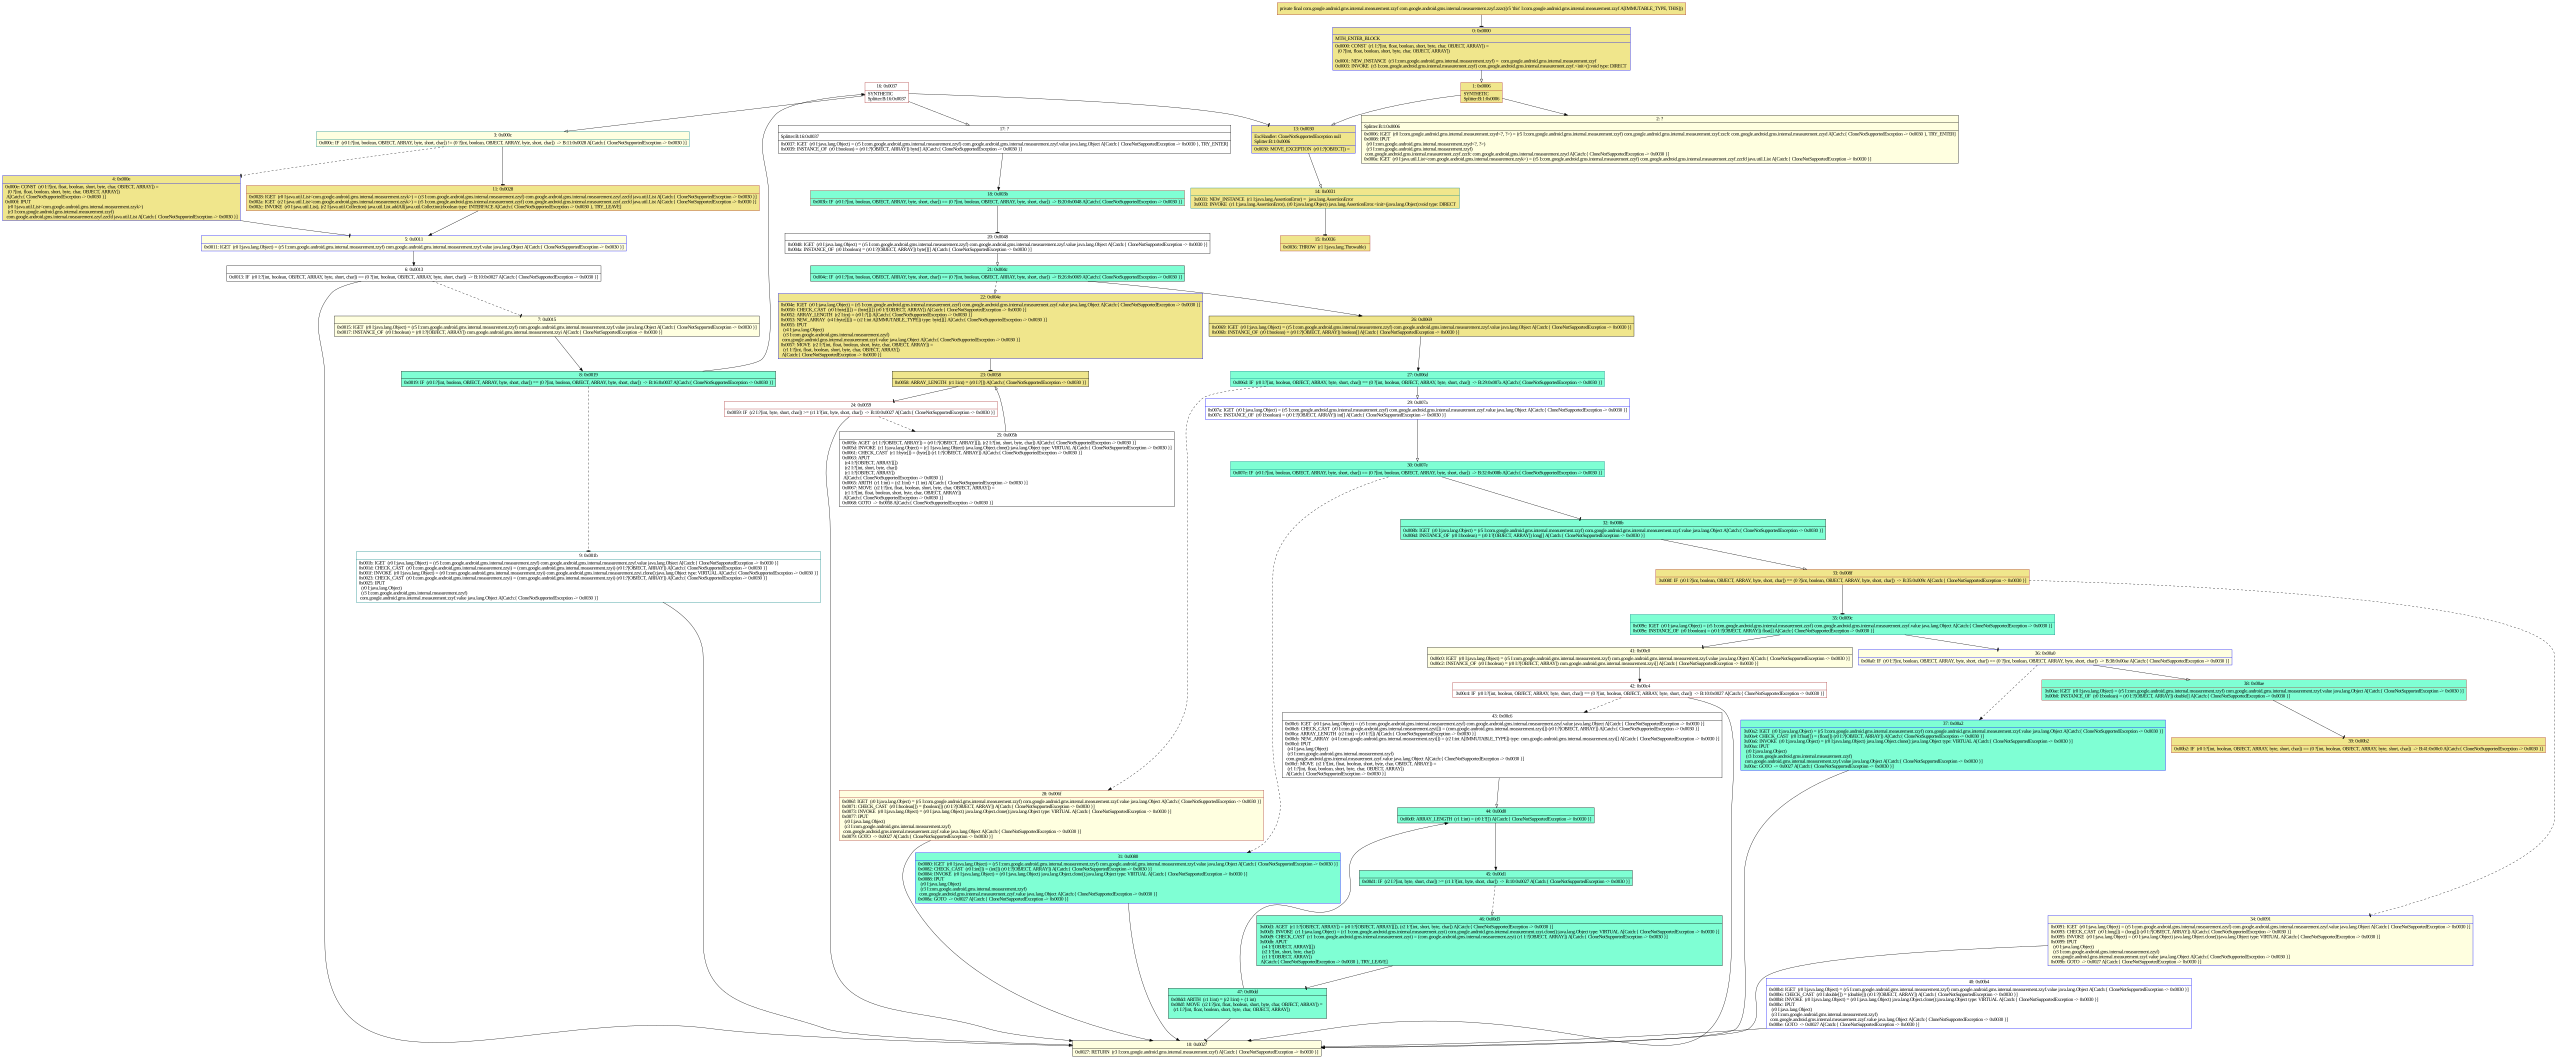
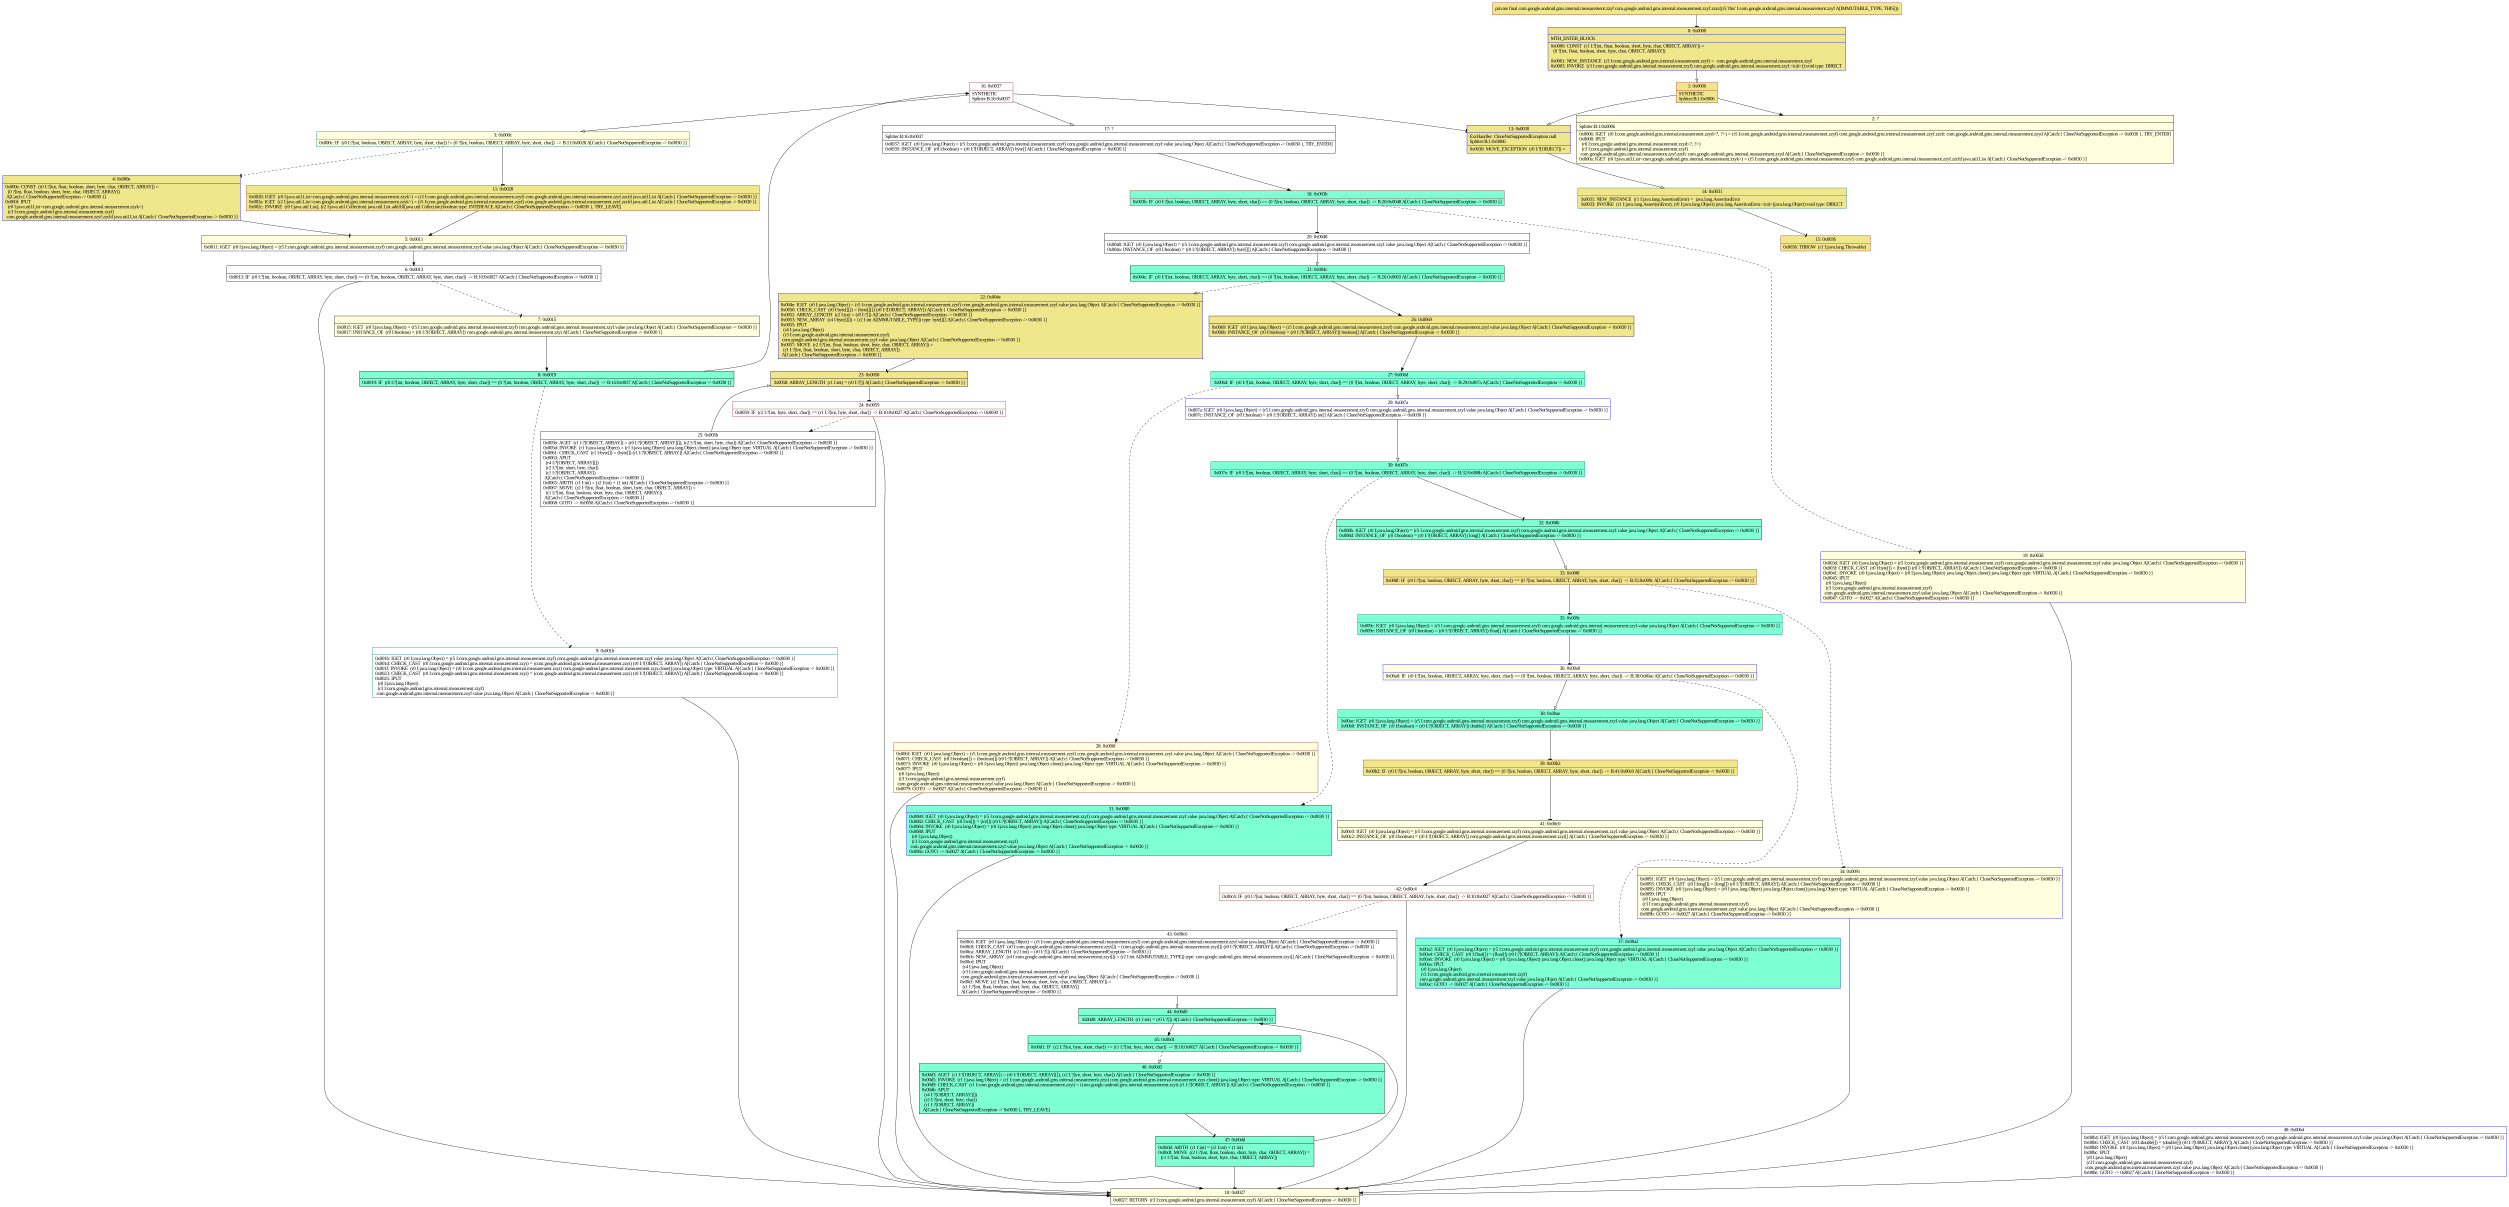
node "19: 0x003d": added
edge "35: 0x009c" -> "41: 0x00c0": now "39: 0x00b2" -> "41: 0x00c0"
